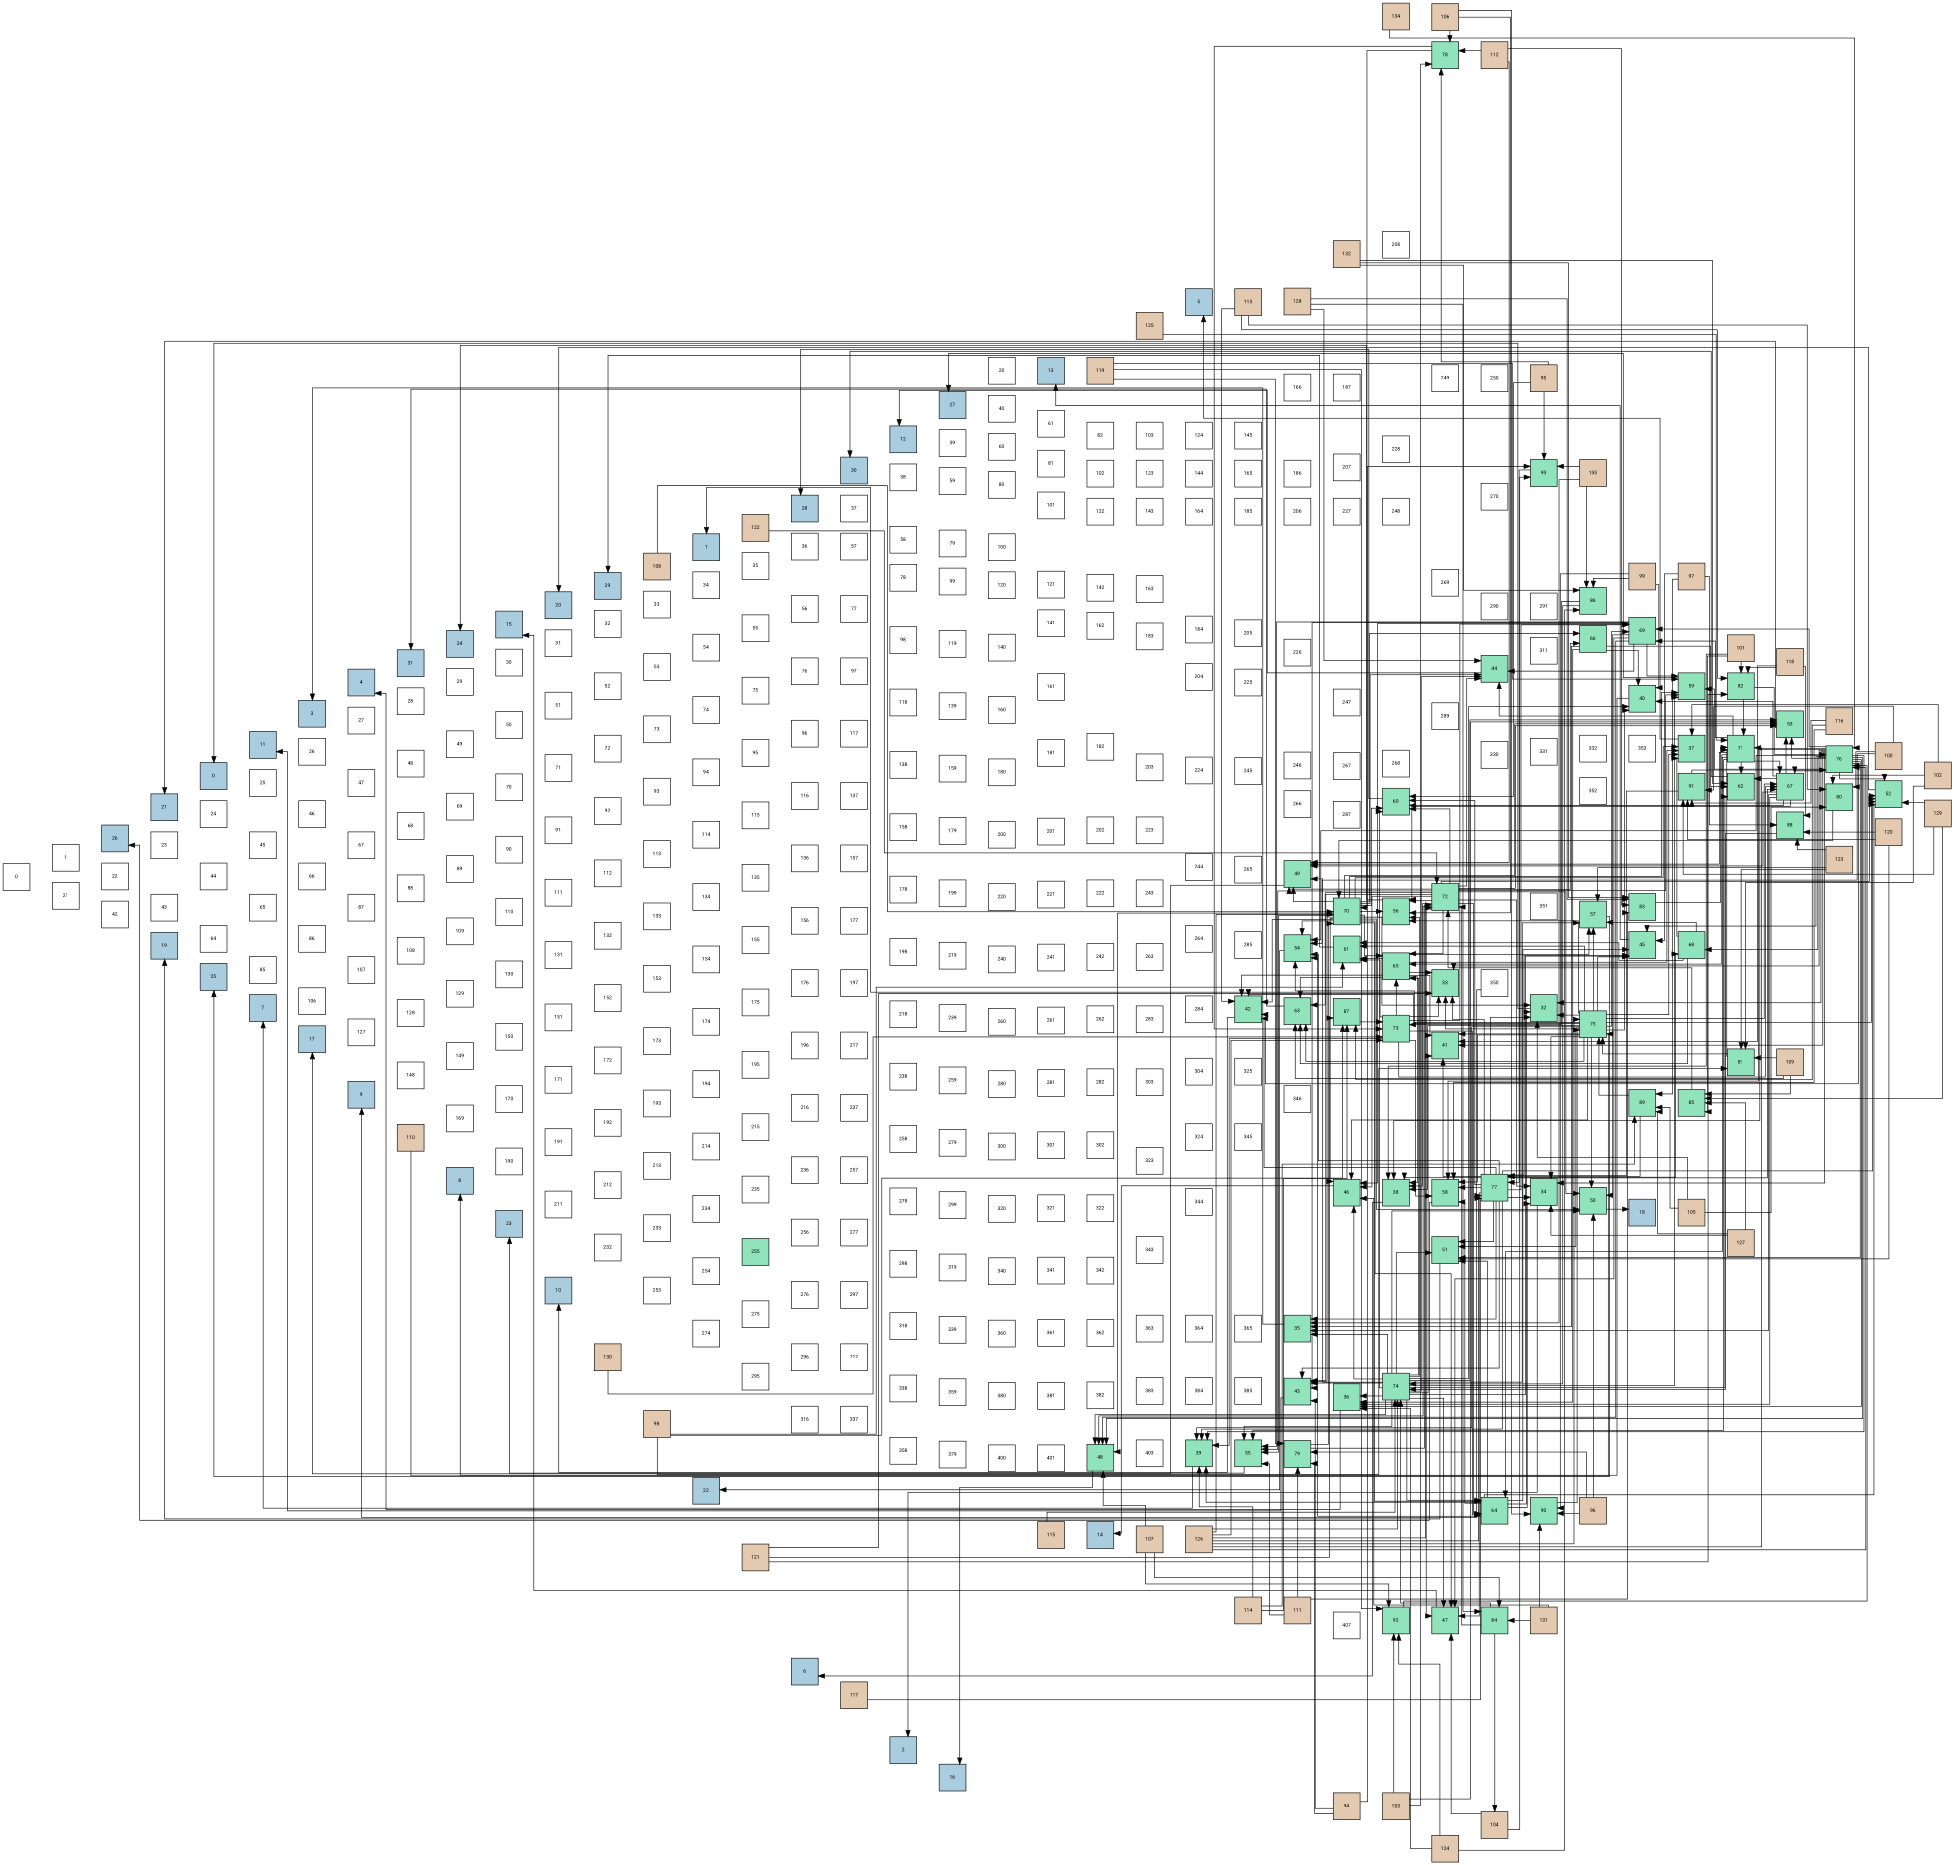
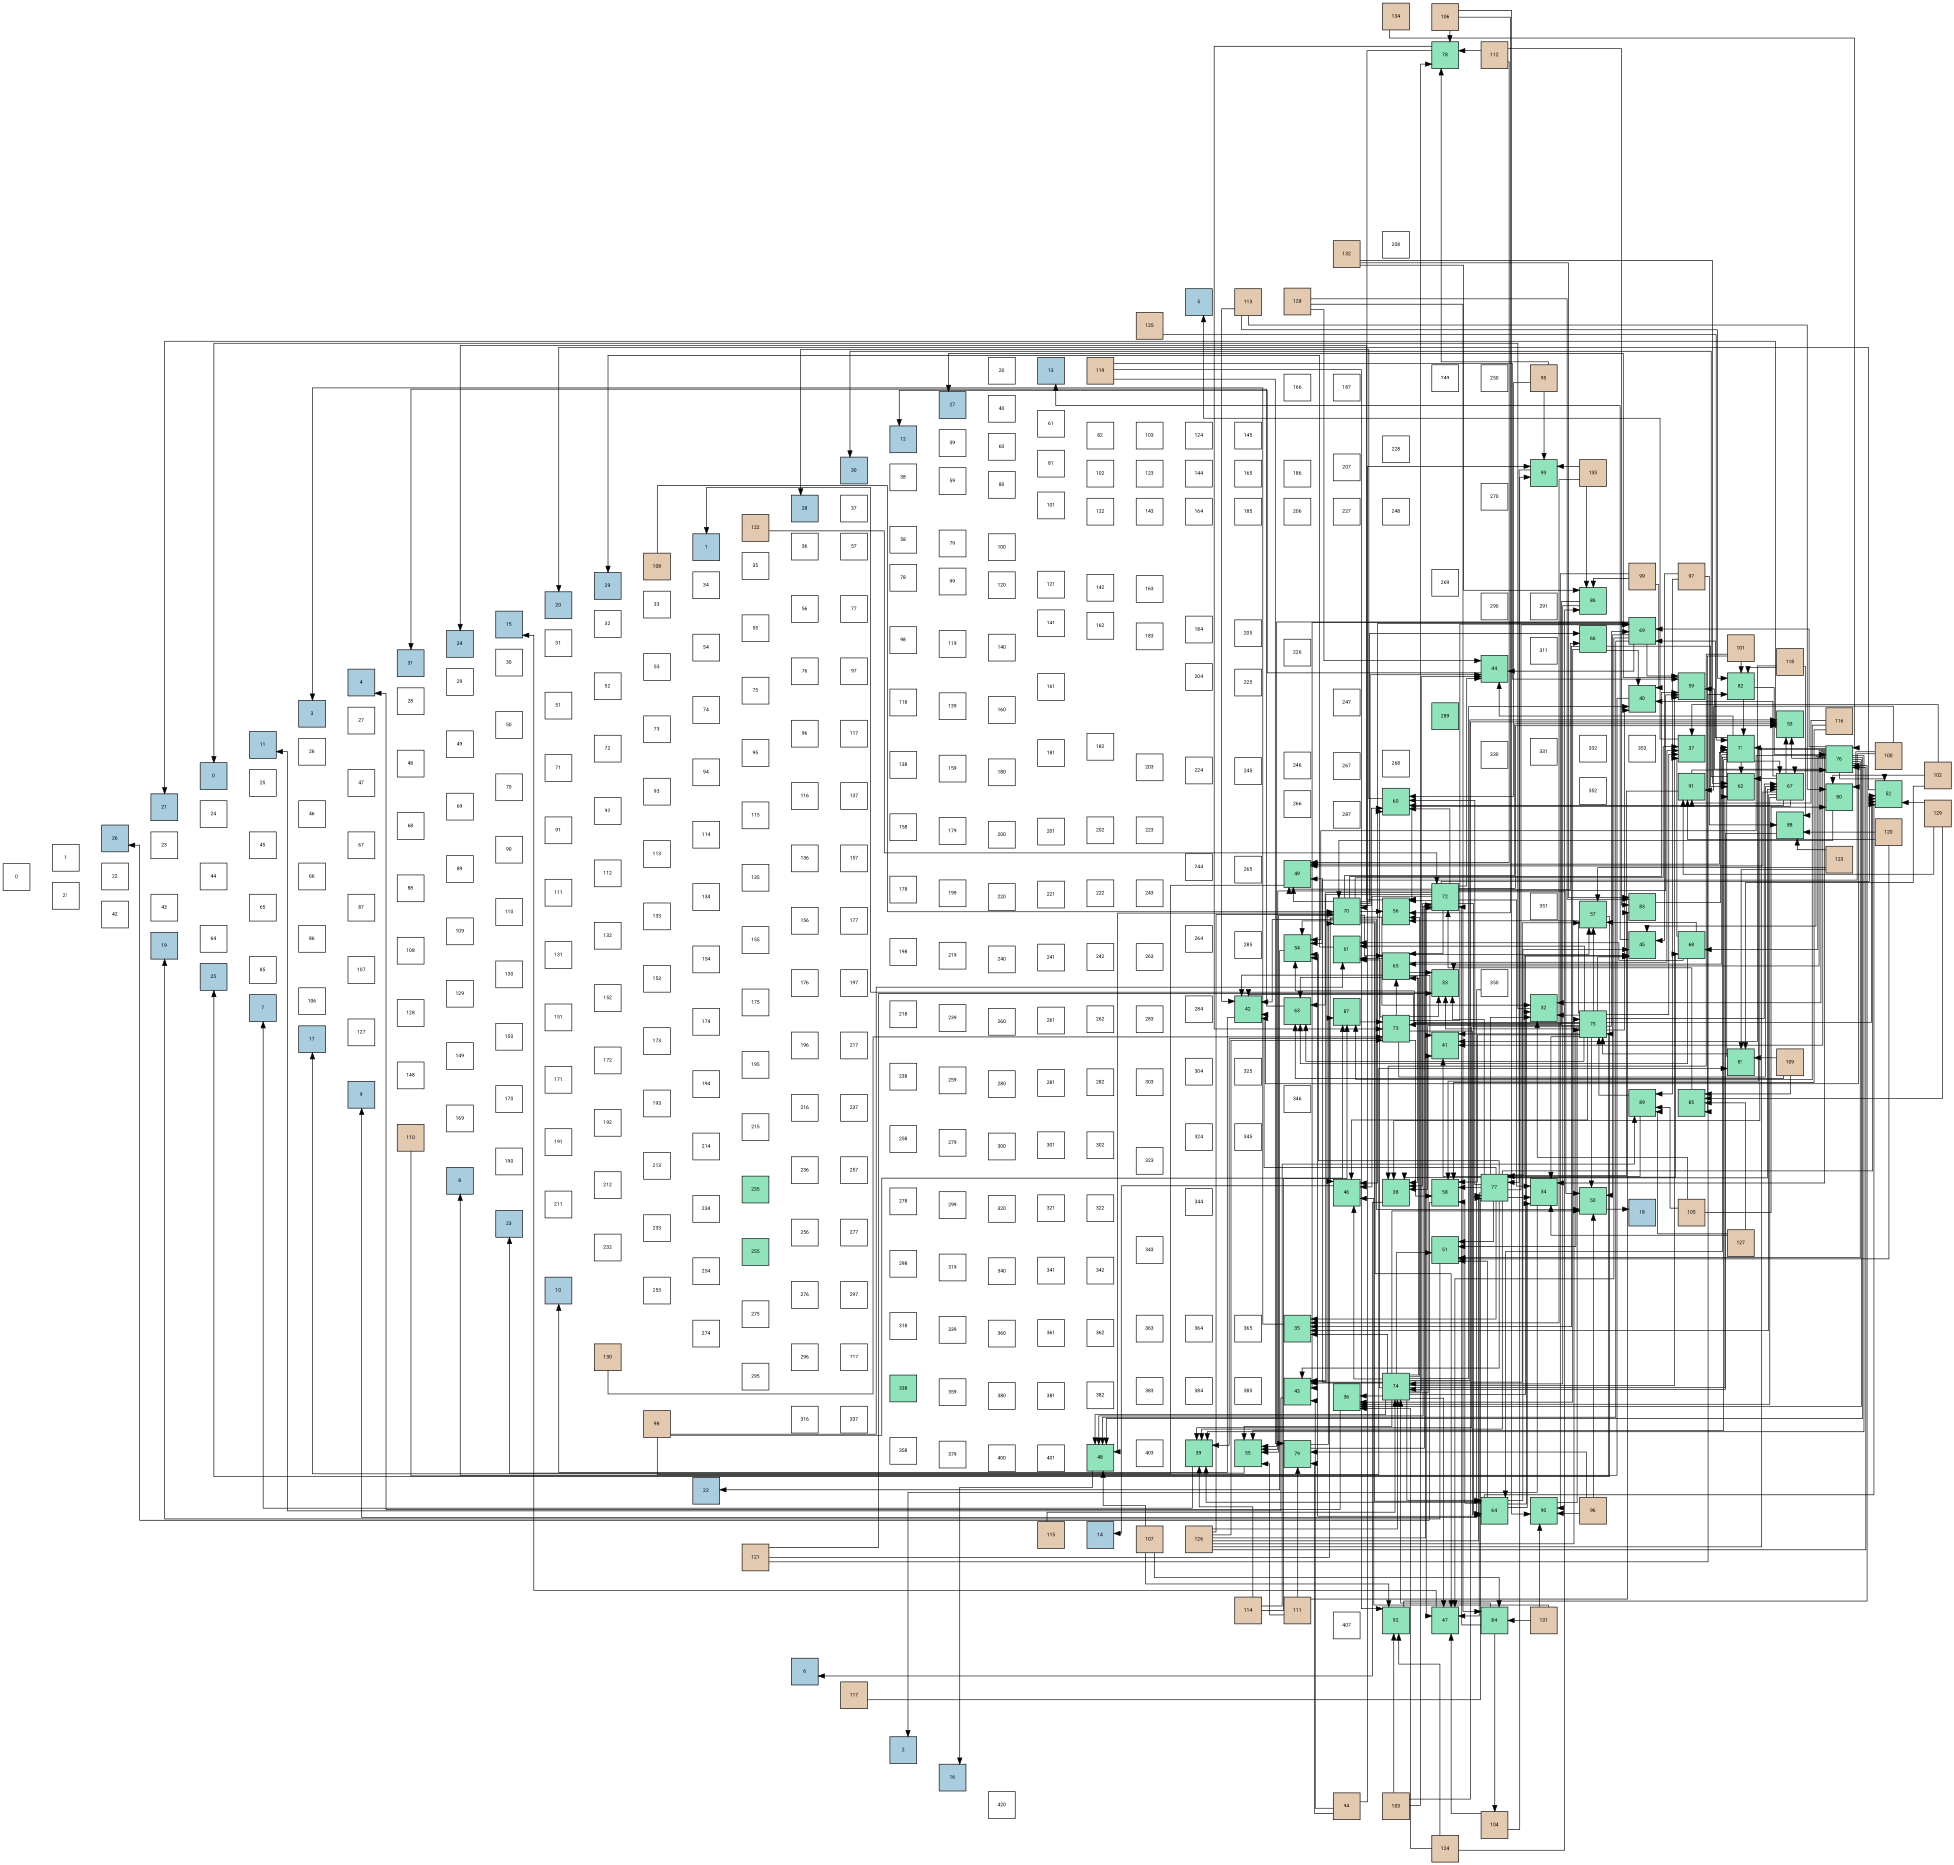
node "289": fillcolor #ffffff -> #91e3bb
node "235": fillcolor #ffffff -> #91e3bb
node "338": fillcolor #ffffff -> #91e3bb
node "420": added
